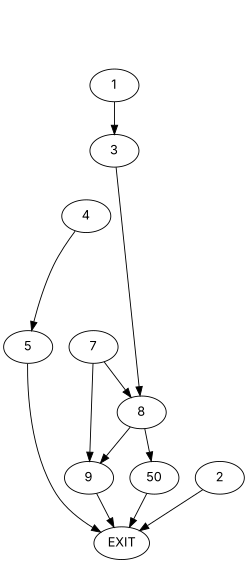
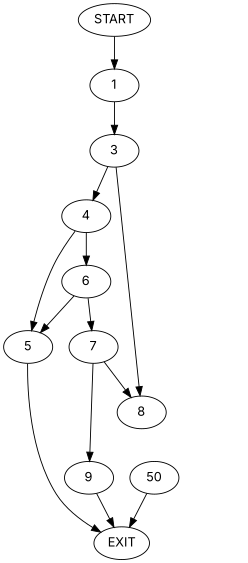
node "START": added
edge "3" -> "4": added
node "6": added
edge "8" -> "50": removed
edge "8" -> "9": removed
node "2": removed
